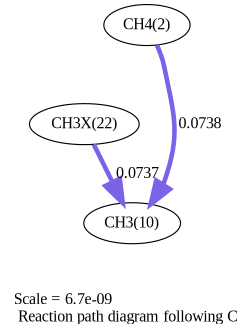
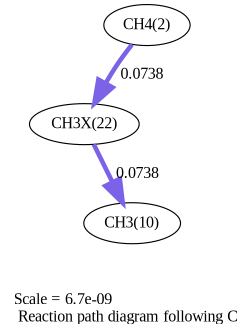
edge "CH4(2)" -> "CH3(10)": now "CH4(2)" -> "CH3X(22)"
edge "CH3X(22)" -> "CH3(10)": label " 0.0737" -> " 0.0738"
